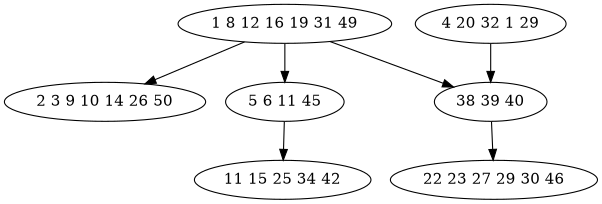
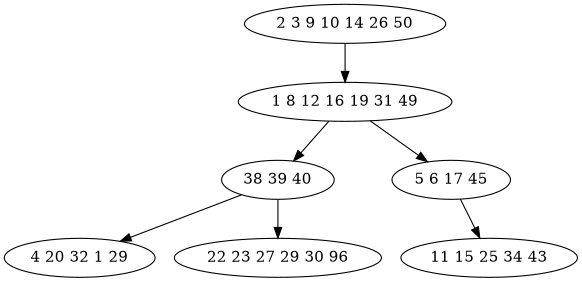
edge "4 20 32 1 29" -> "38 39 40": reversed
edge "1 8 12 16 19 31 49" -> "2 3 9 10 14 26 50": reversed
node "5 6 11 45": label "5 6 11 45" -> "5 6 17 45"
node "11 15 25 34 42": label "11 15 25 34 42" -> "11 15 25 34 43"
node "22 23 27 29 30 46": label "22 23 27 29 30 46" -> "22 23 27 29 30 96"
